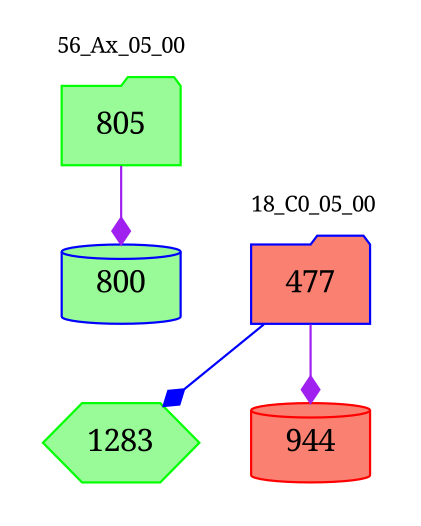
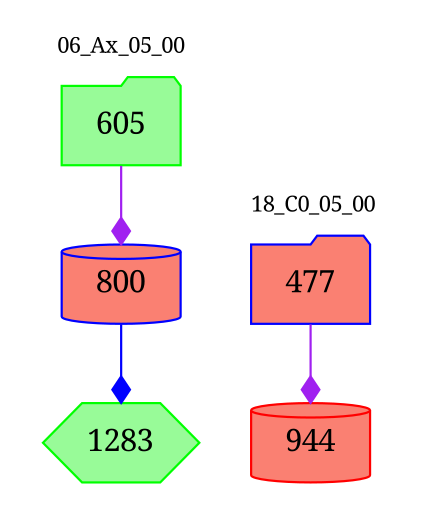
cluster "56_Ax_05_00": label "56_Ax_05_00" -> "06_Ax_05_00"
node "805": label "805" -> "605"
node "800": fillcolor palegreen -> salmon
edge "477" -> "1283": now "800" -> "1283"
